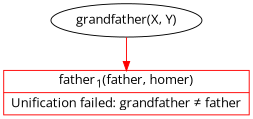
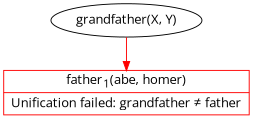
node "father": text "(father, homer)" -> "(abe, homer)"
